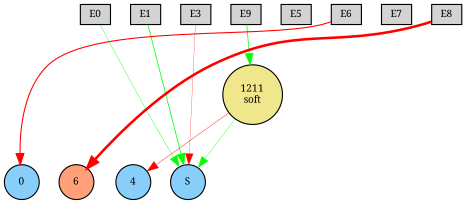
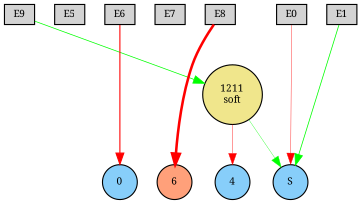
node "E3": removed
edge "E0" -> "S": color green -> red
